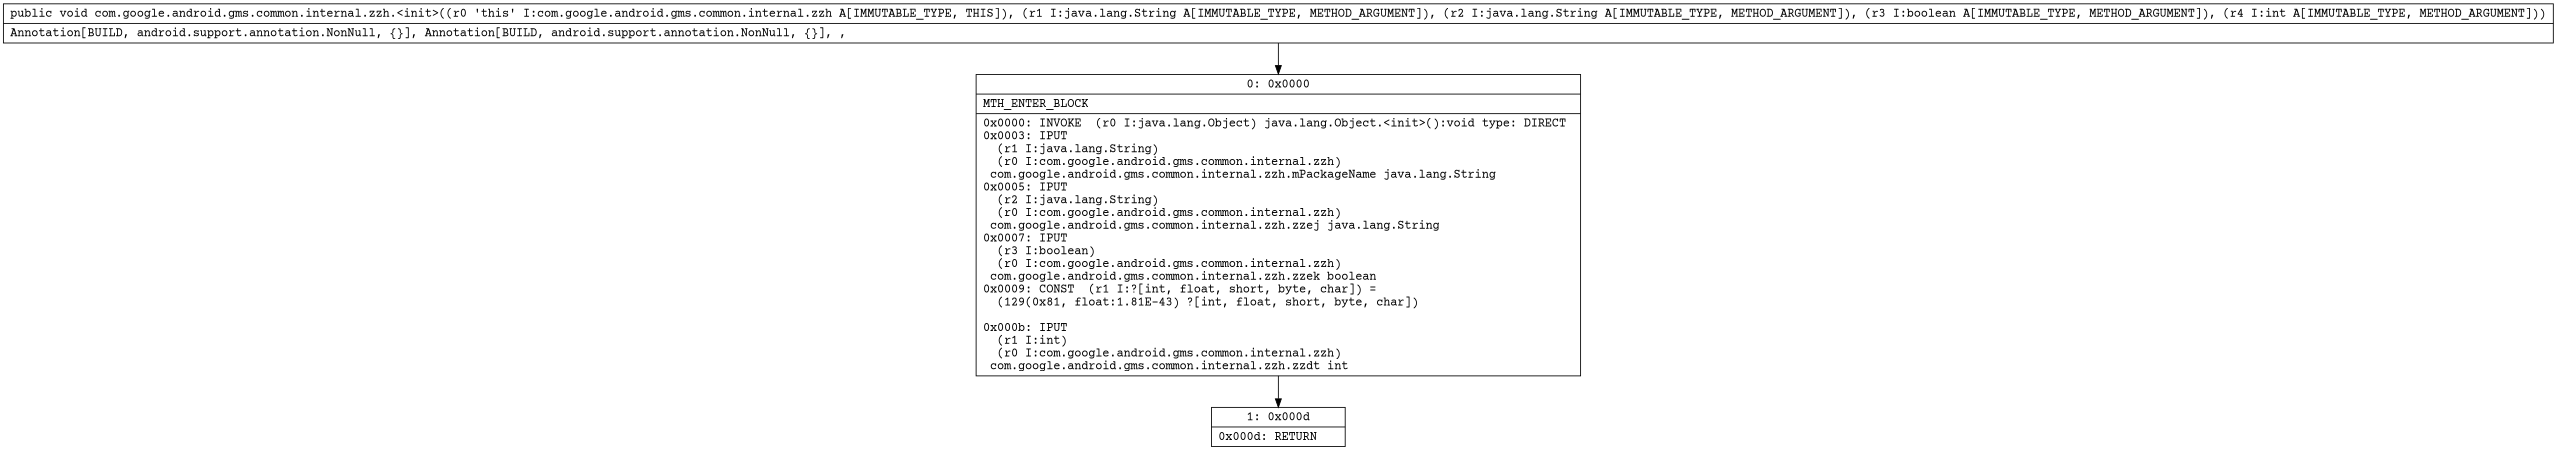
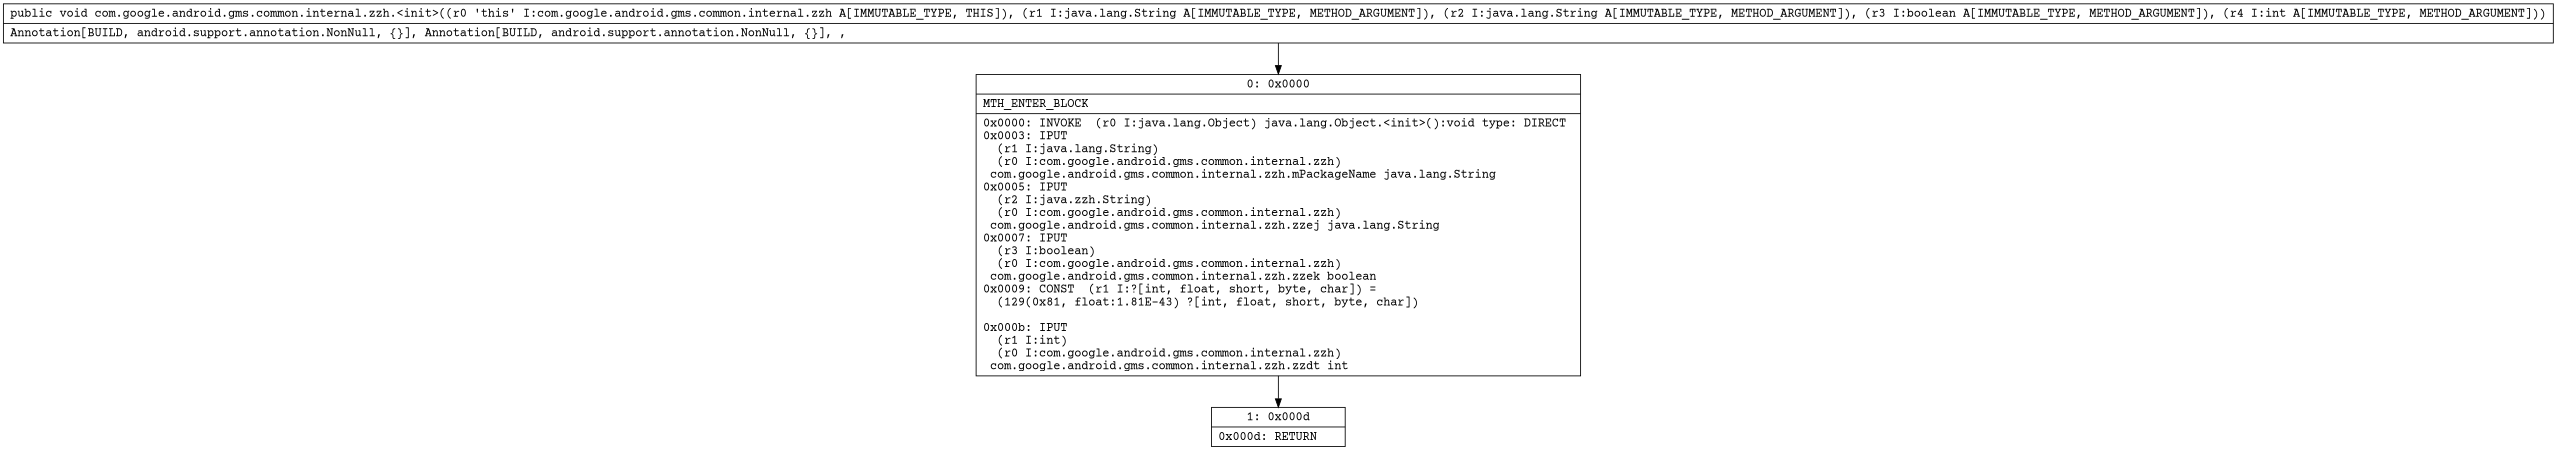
node "0: 0x0000": text "(r2 I:java.lang.String)" -> "(r2 I:java.zzh.String)"
